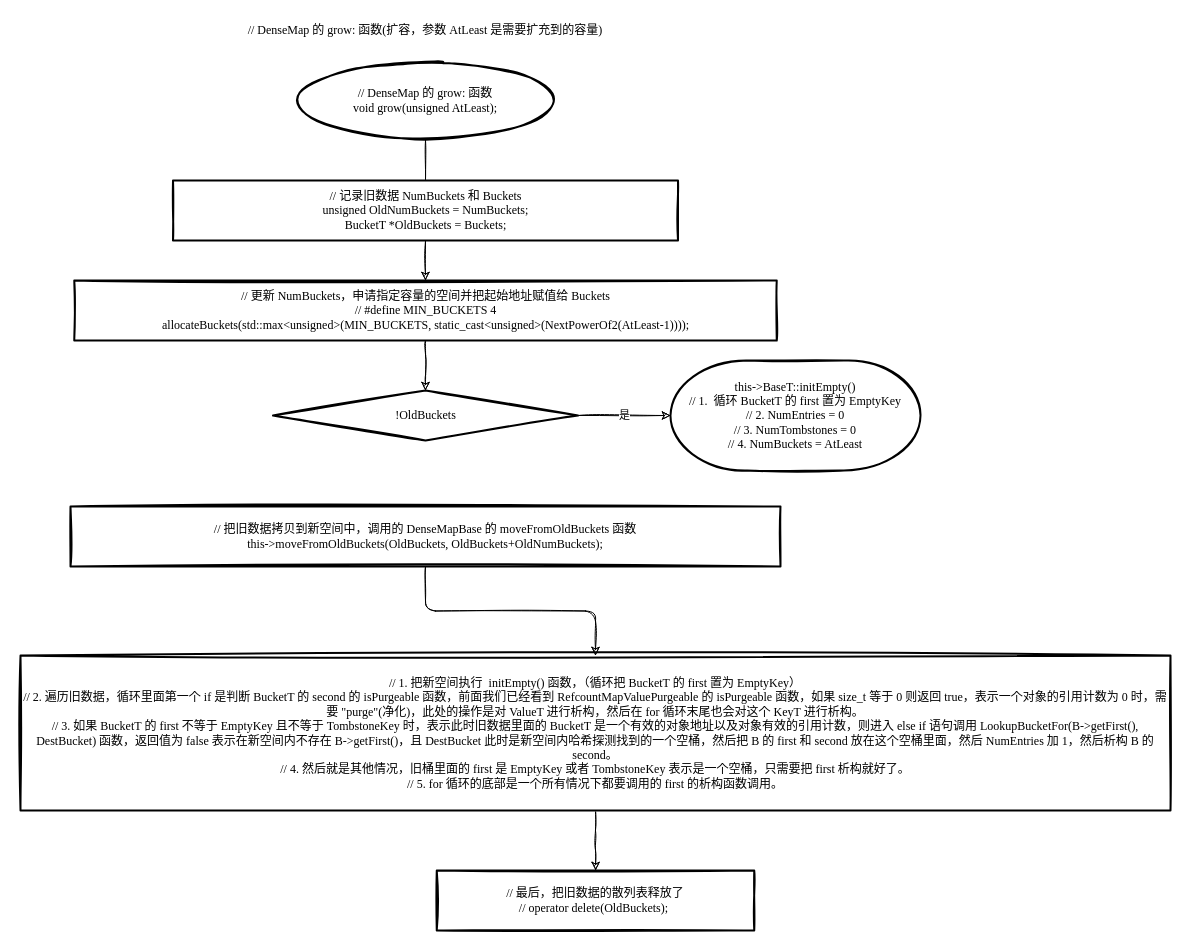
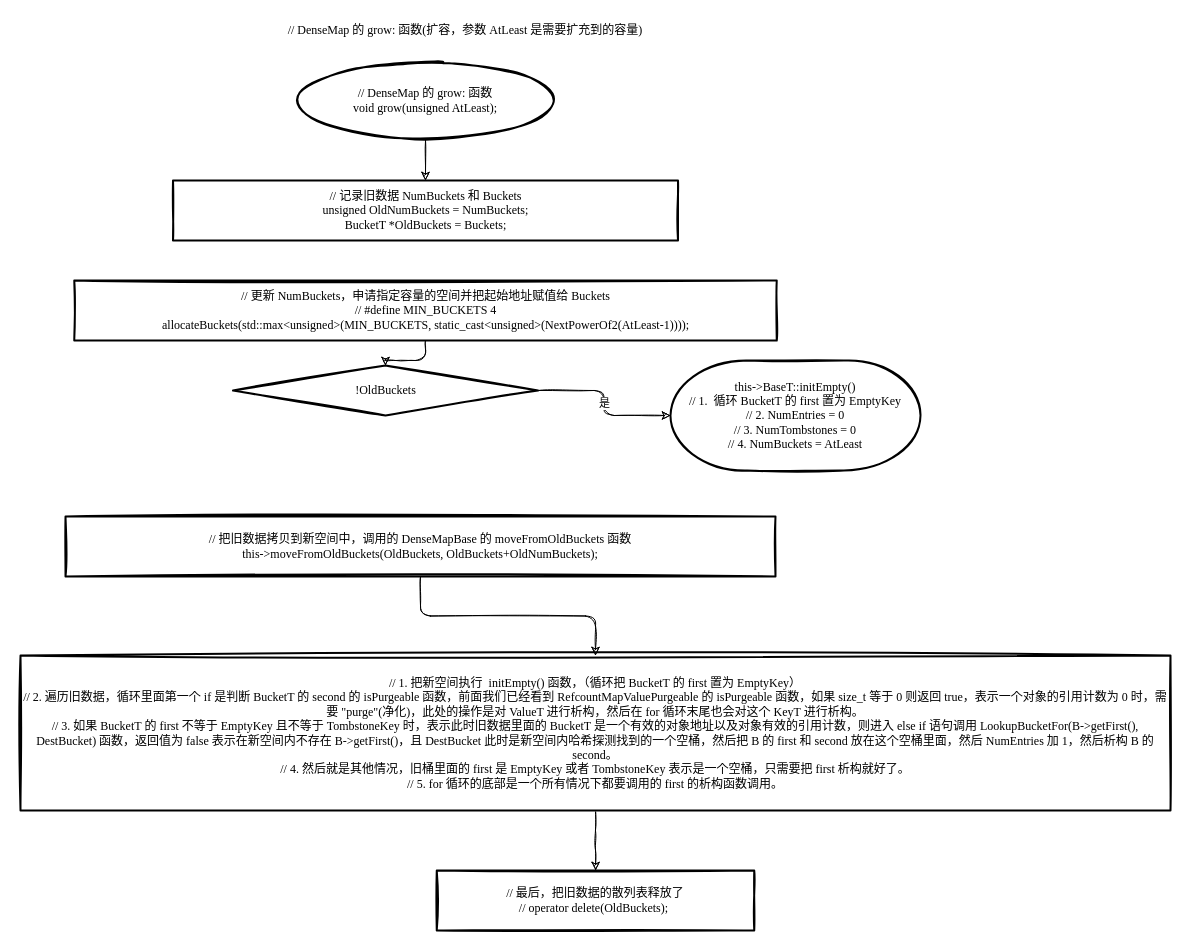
node "// DenseMap 的 grow: 函数(扩容，参数 AtLeast 是需要扩充到的容量)": moved (426, 31) -> (466, 31)
edge "// DenseMap 的 grow: 函数 void grow(unsigned AtLeast);" -- "// 记录旧数据 NumBuckets 和 Buckets unsigned OldNumBuckets = NumBuckets; BucketT *OldBuckets = Buckets;": arrowhead none -> classic
edge "// 记录旧数据 NumBuckets 和 Buckets unsigned OldNumBuckets = NumBuckets; BucketT *OldBuckets = Buckets;" -> "// 更新 NumBuckets，申请指定容量的空间并把起始地址赋值给 Buckets // #define MIN_BUCKETS 4 allocateBuckets(std::max<unsigned>(MIN_BUCKETS, static_cast<unsigned>(NextPowerOf2(AtLeast-1))));": removed
node "!OldBuckets": moved (426, 416) -> (386, 391)
node "// 把旧数据拷贝到新空间中，调用的 DenseMapBase 的 moveFromOldBuckets 函数 this->moveFromOldBuckets(OldBuckets, OldBuckets+OldNumBuckets);": moved (426, 537) -> (421, 547)
